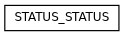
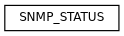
node "STATUS_STATUS": label "STATUS_STATUS" -> "SNMP_STATUS"
